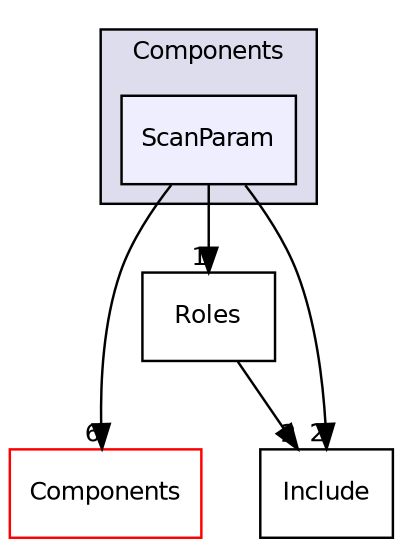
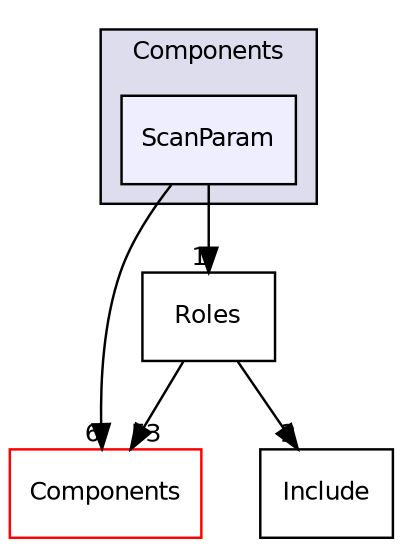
edge "ScanParam" -> "Include": removed
edge "Roles" -> "Components": added
